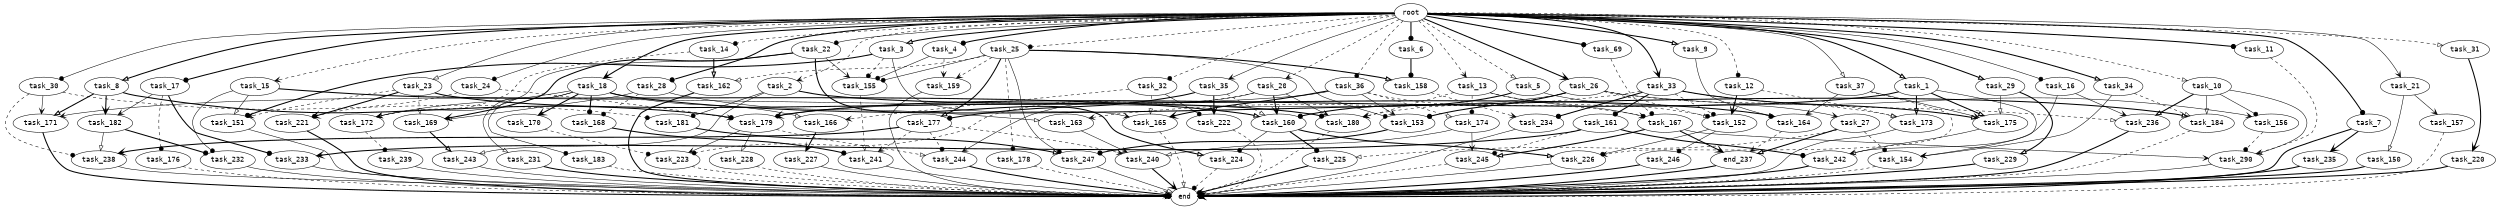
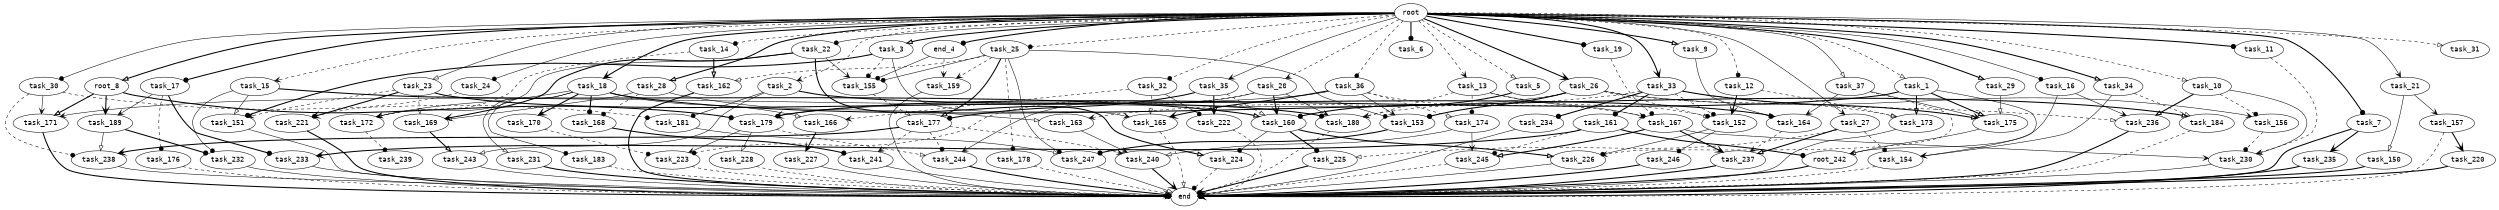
edge "root" -> "task_28": arrowhead dot -> onormal
edge "root" -> "task_1": style bold -> dashed
node "task_4": label "task_4" -> "end_4"
node "task_69": label "task_69" -> "task_19"
node "task_8": label "task_8" -> "root_8"
node "task_158": removed
edge "task_24" -> "task_179": removed
edge "task_10" -> "task_184": removed
edge "task_31" -> "task_220": now "task_157" -> "task_220"
edge "task_10" -> "task_156": style solid -> dashed
edge "task_26" -> "task_180": arrowhead vee -> onormal
edge "task_5" -> "task_27": now "root" -> "task_27"
edge "task_155" -> "task_241": now "task_155" -> "task_177"
node "task_182": label "task_182" -> "task_189"
edge "task_181" -> "task_247": style bold -> solid
node "end_237": label "end_237" -> "task_237"
node "task_242": label "task_242" -> "root_242"
node "task_229": removed
node "task_290": label "task_290" -> "task_230"
edge "task_239" -> "end": removed
